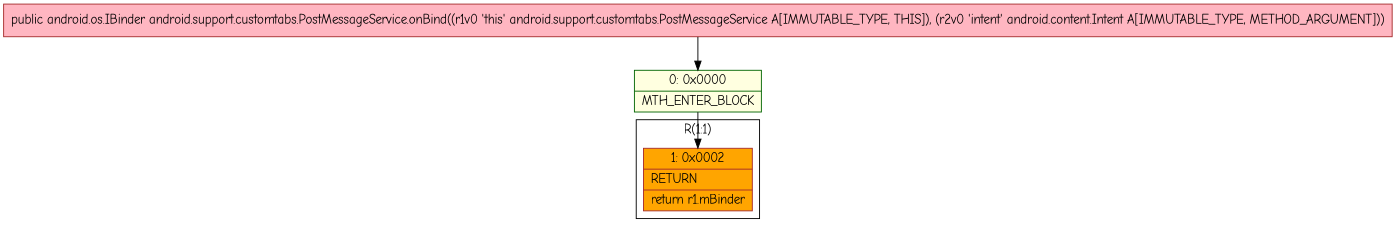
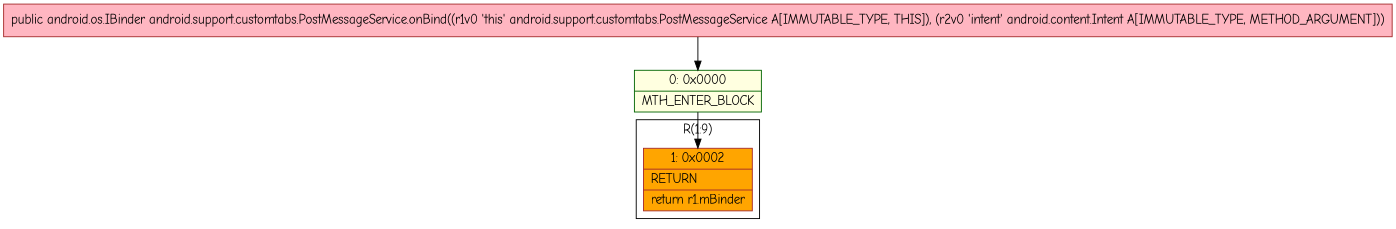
cluster "R(1:1)": label "R(1:1)" -> "R(1:9)"
